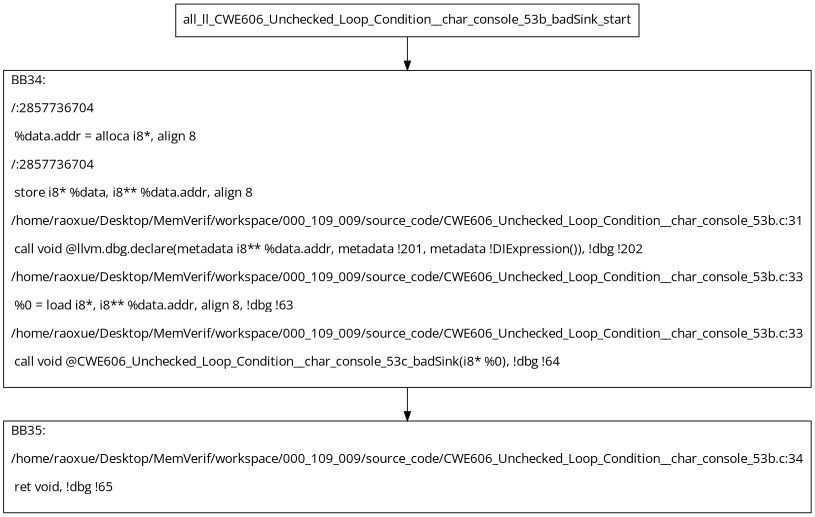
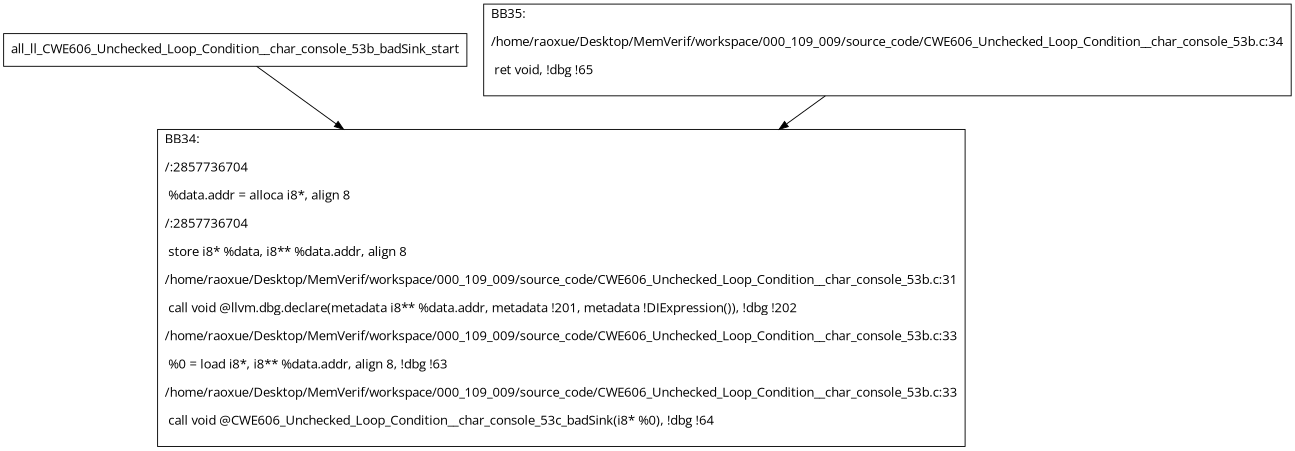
edge "BB34:" -> "BB35:": reversed
